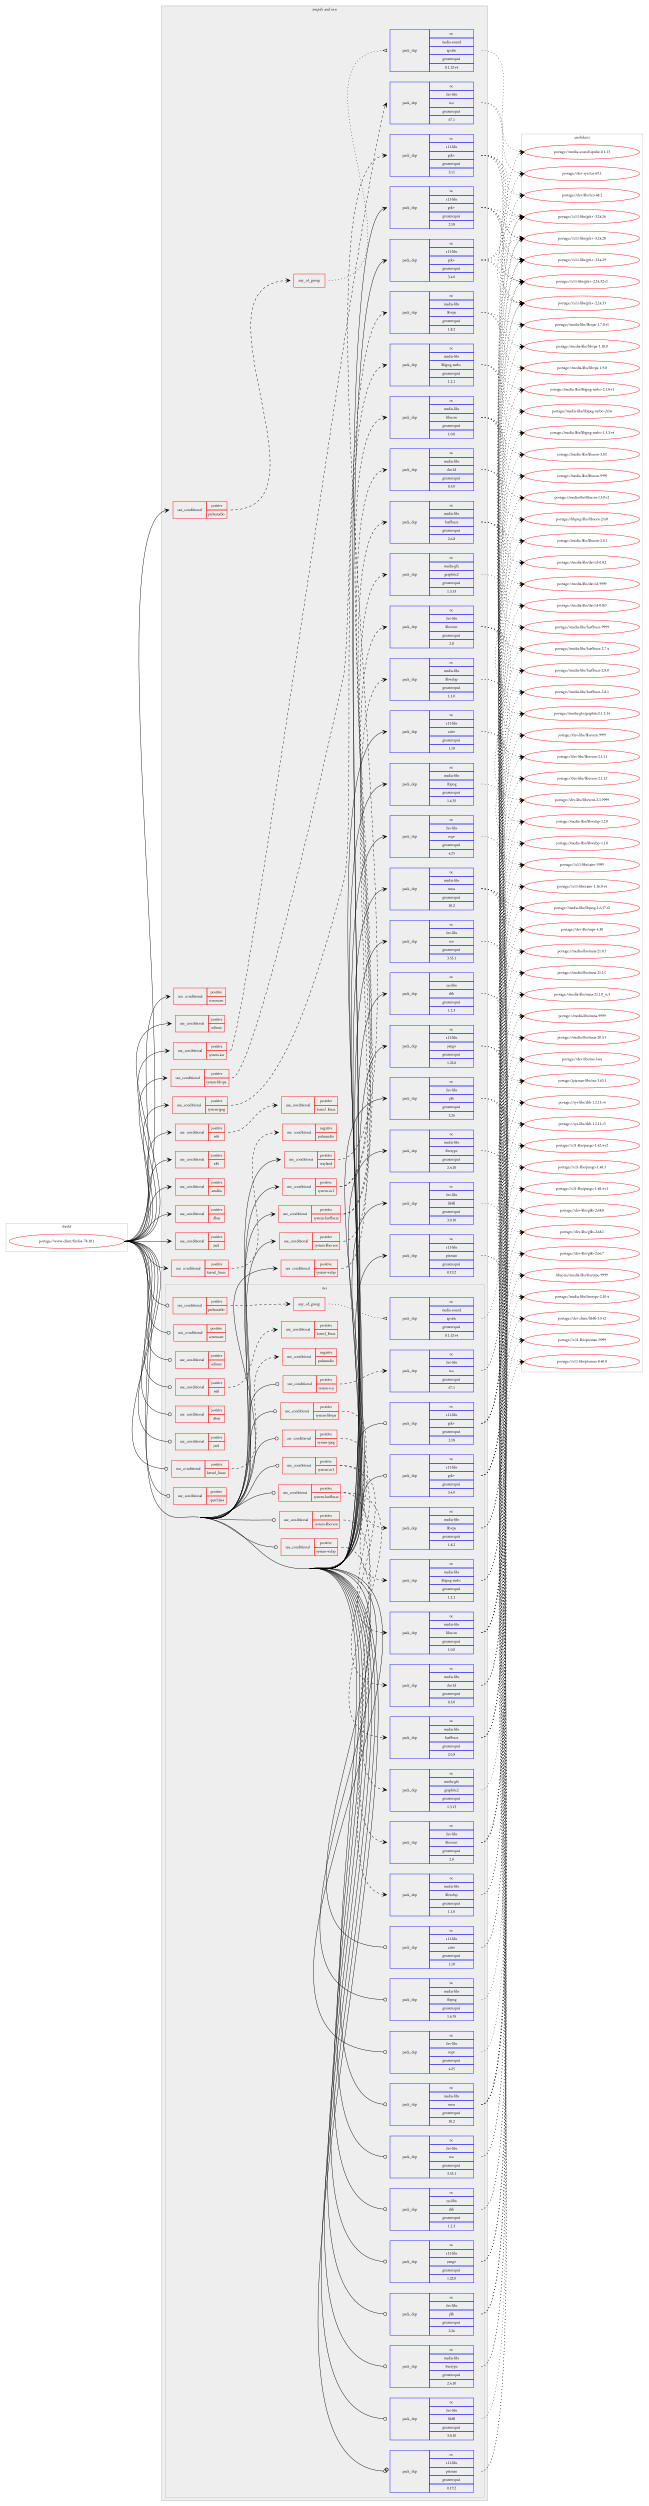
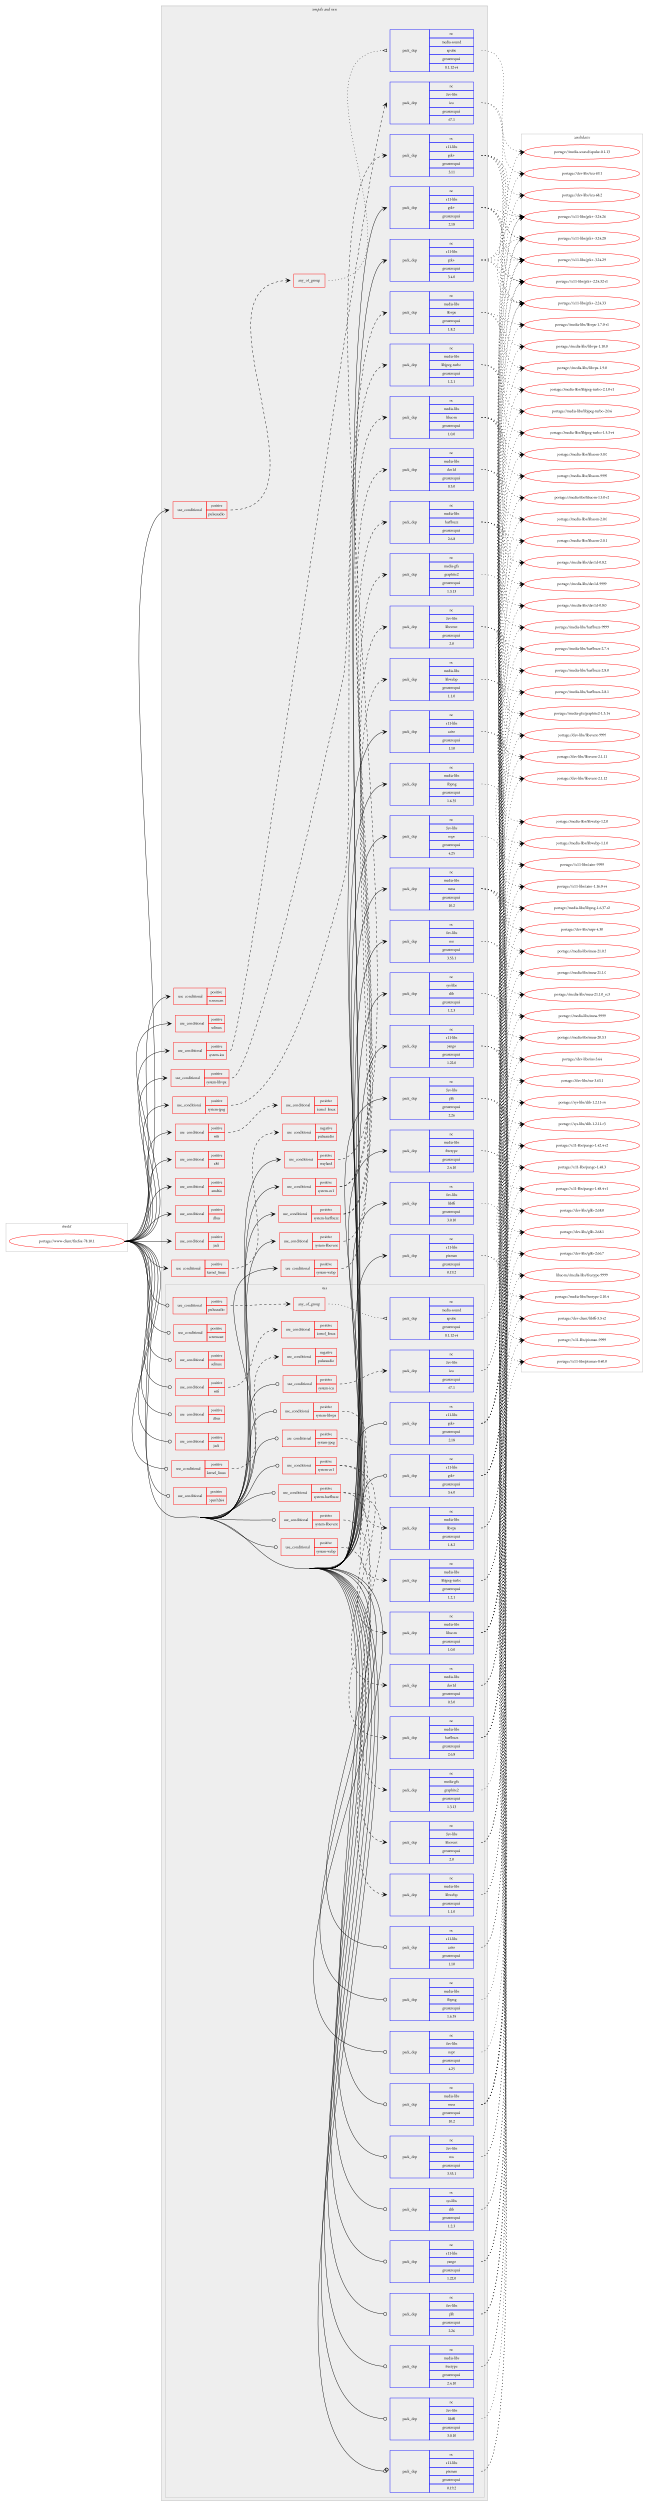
node "portage://dev-sys/icu-69.1": label "portage://dev-sys/icu-69.1" -> "portage://dev-libs/icu-69.1"
node "portage://libpng-libs/libaom-2.0.0": label "portage://libpng-libs/libaom-2.0.0" -> "portage://media-libs/libaom-2.0.0"
node "portage://dev-libs/libevent-2.1.9999": removed
node "portage://pixman-libs/nss-3.63.1": label "portage://pixman-libs/nss-3.63.1" -> "portage://dev-libs/nss-3.63.1"
